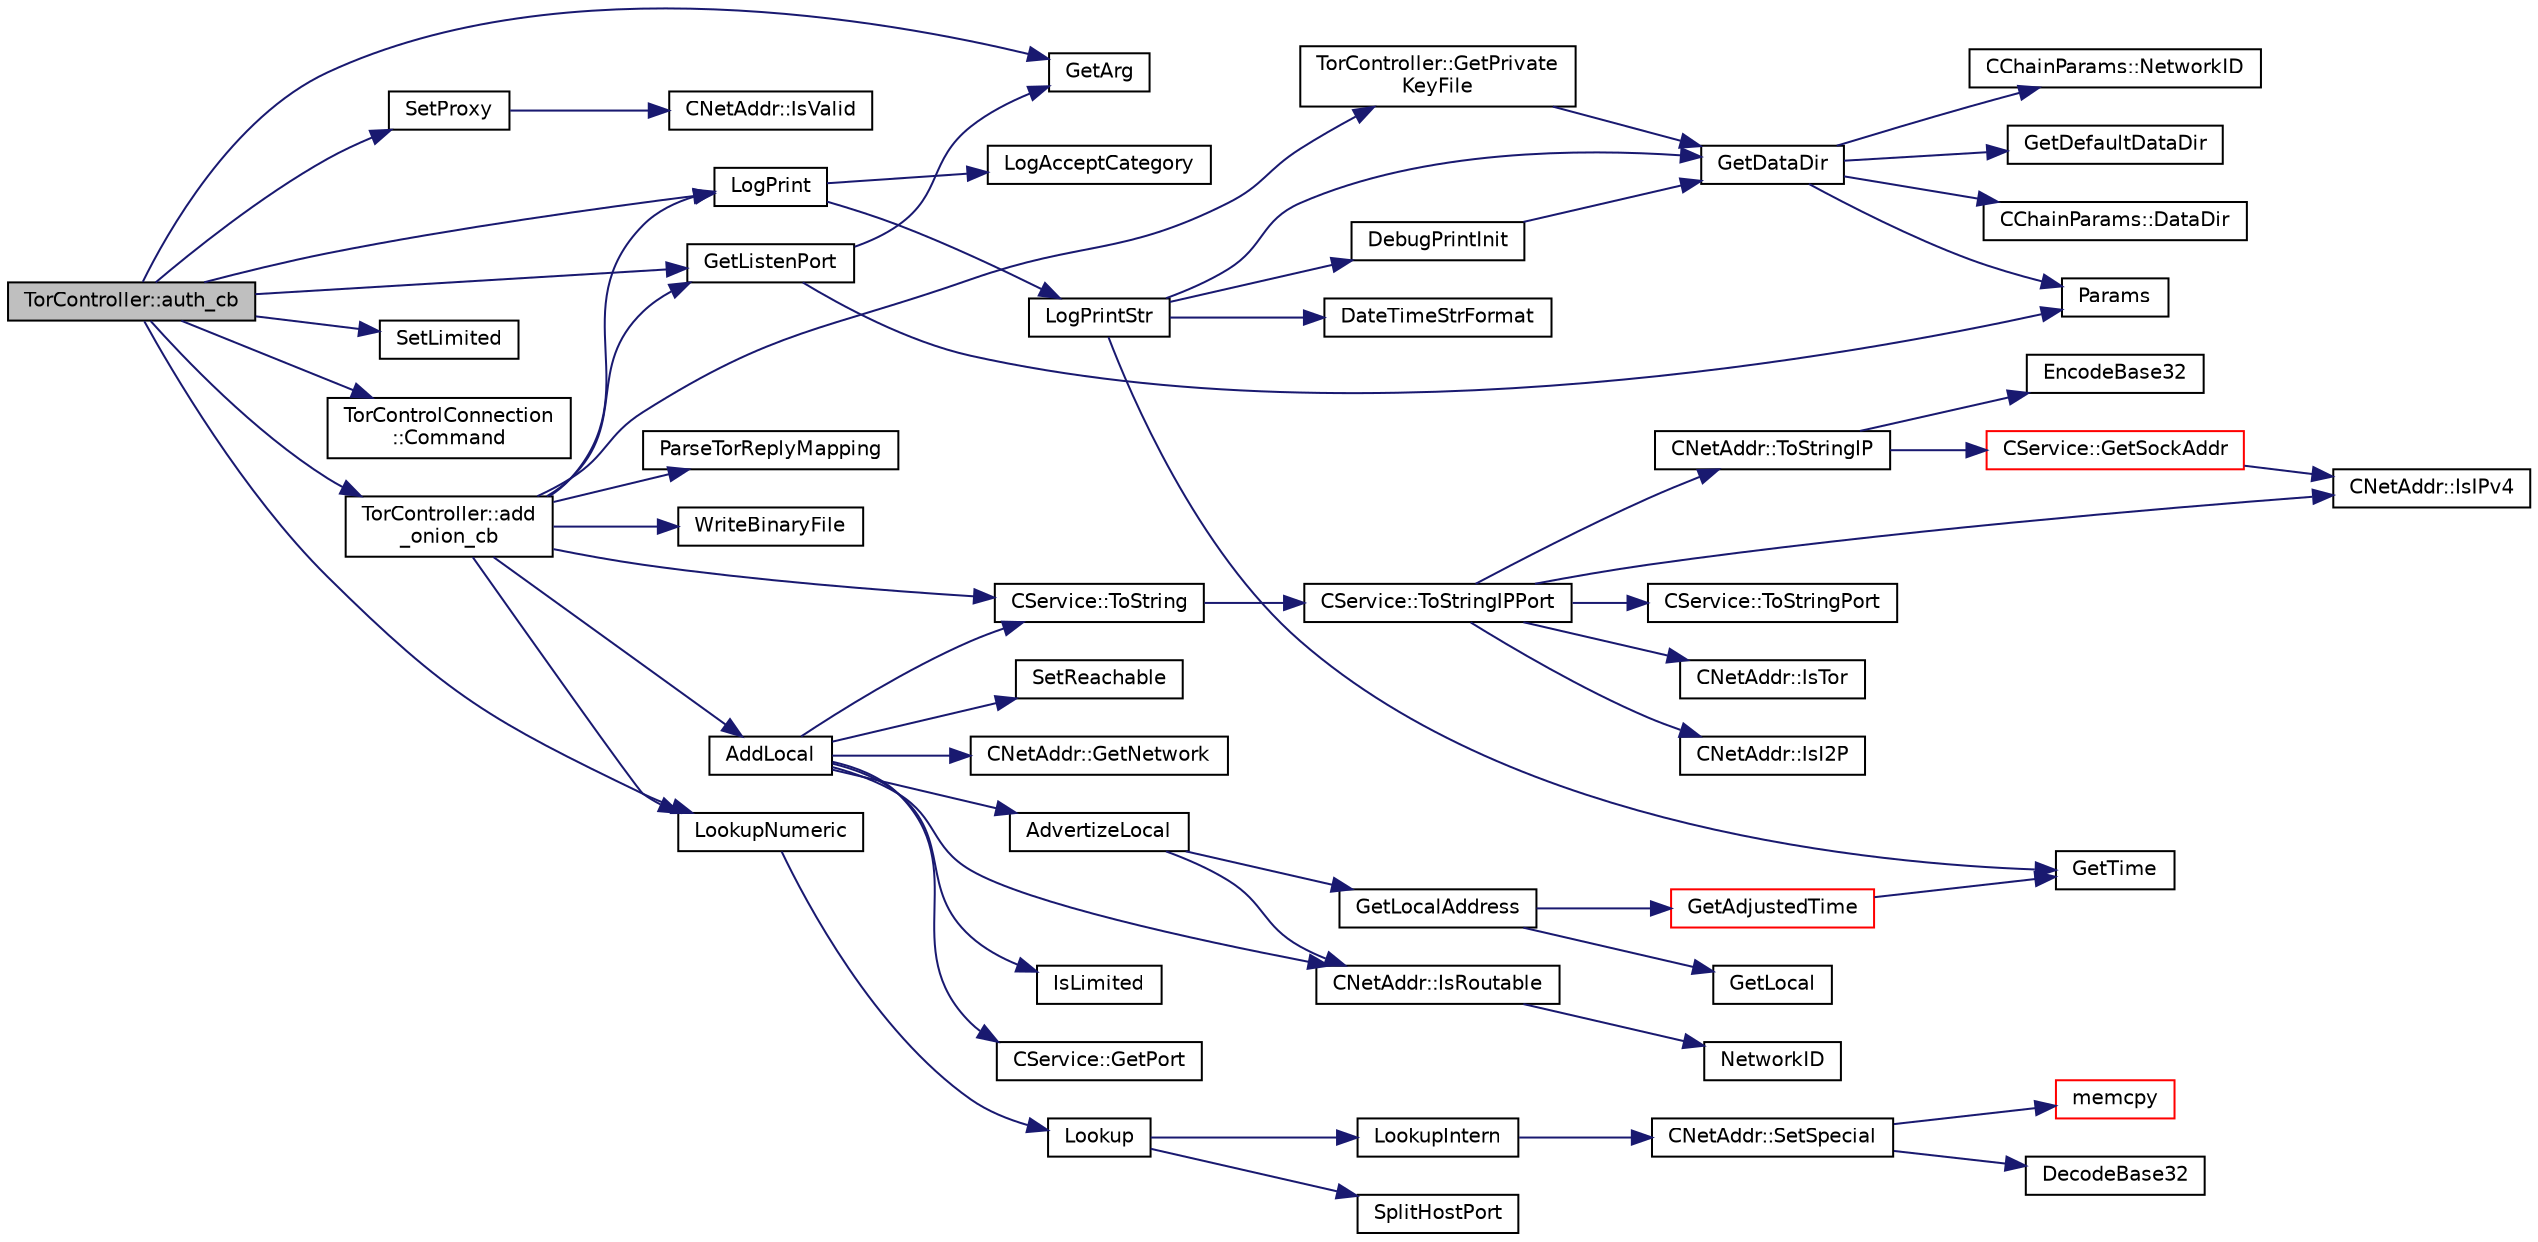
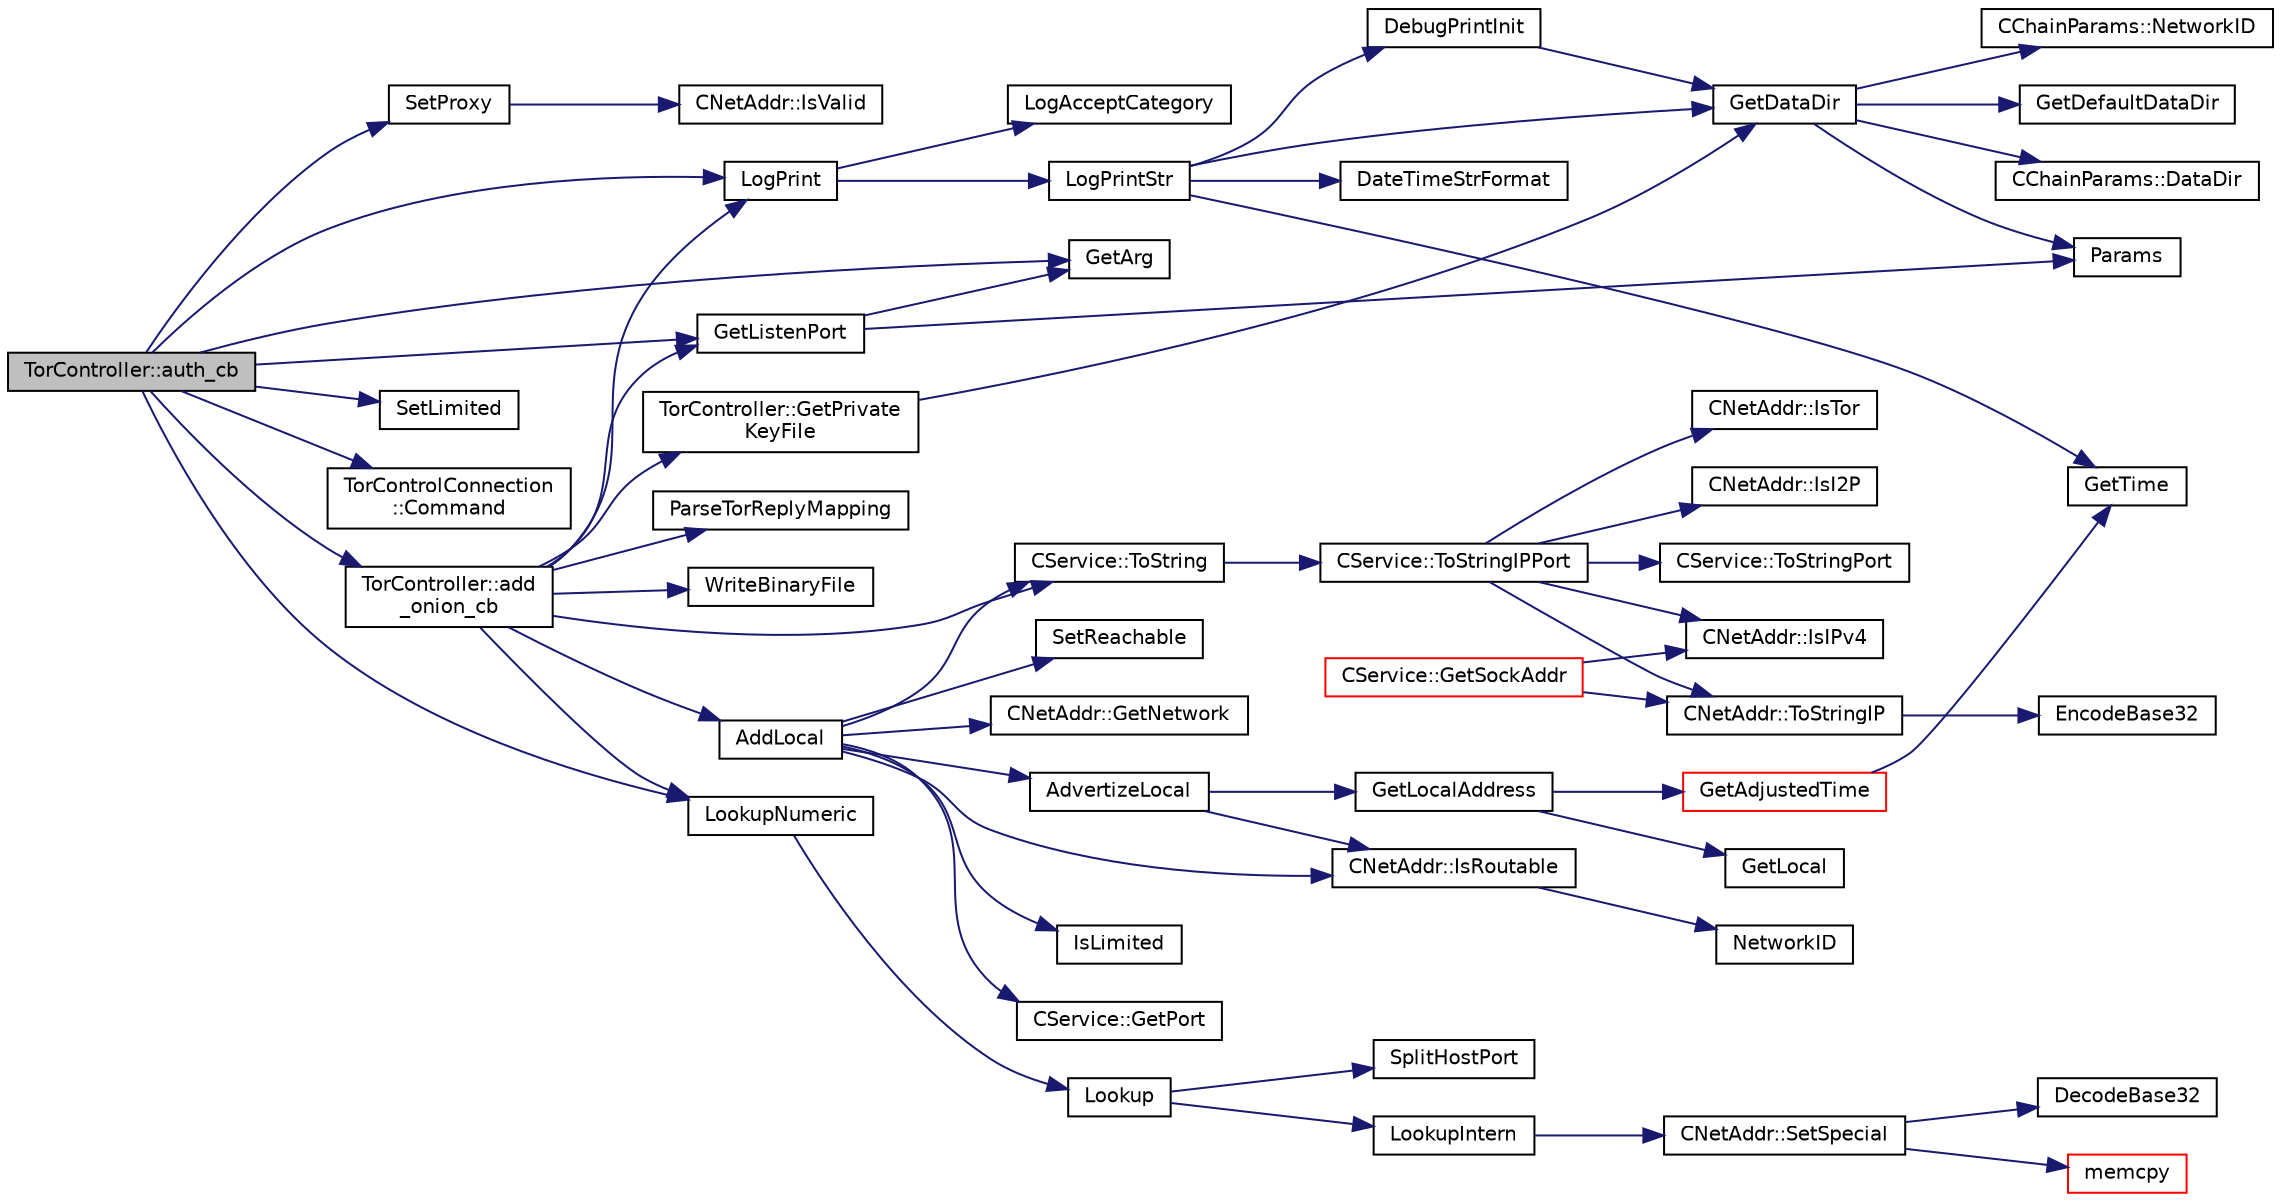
edge "CNetAddr::ToStringIP" -> "CService::GetSockAddr": reversed
